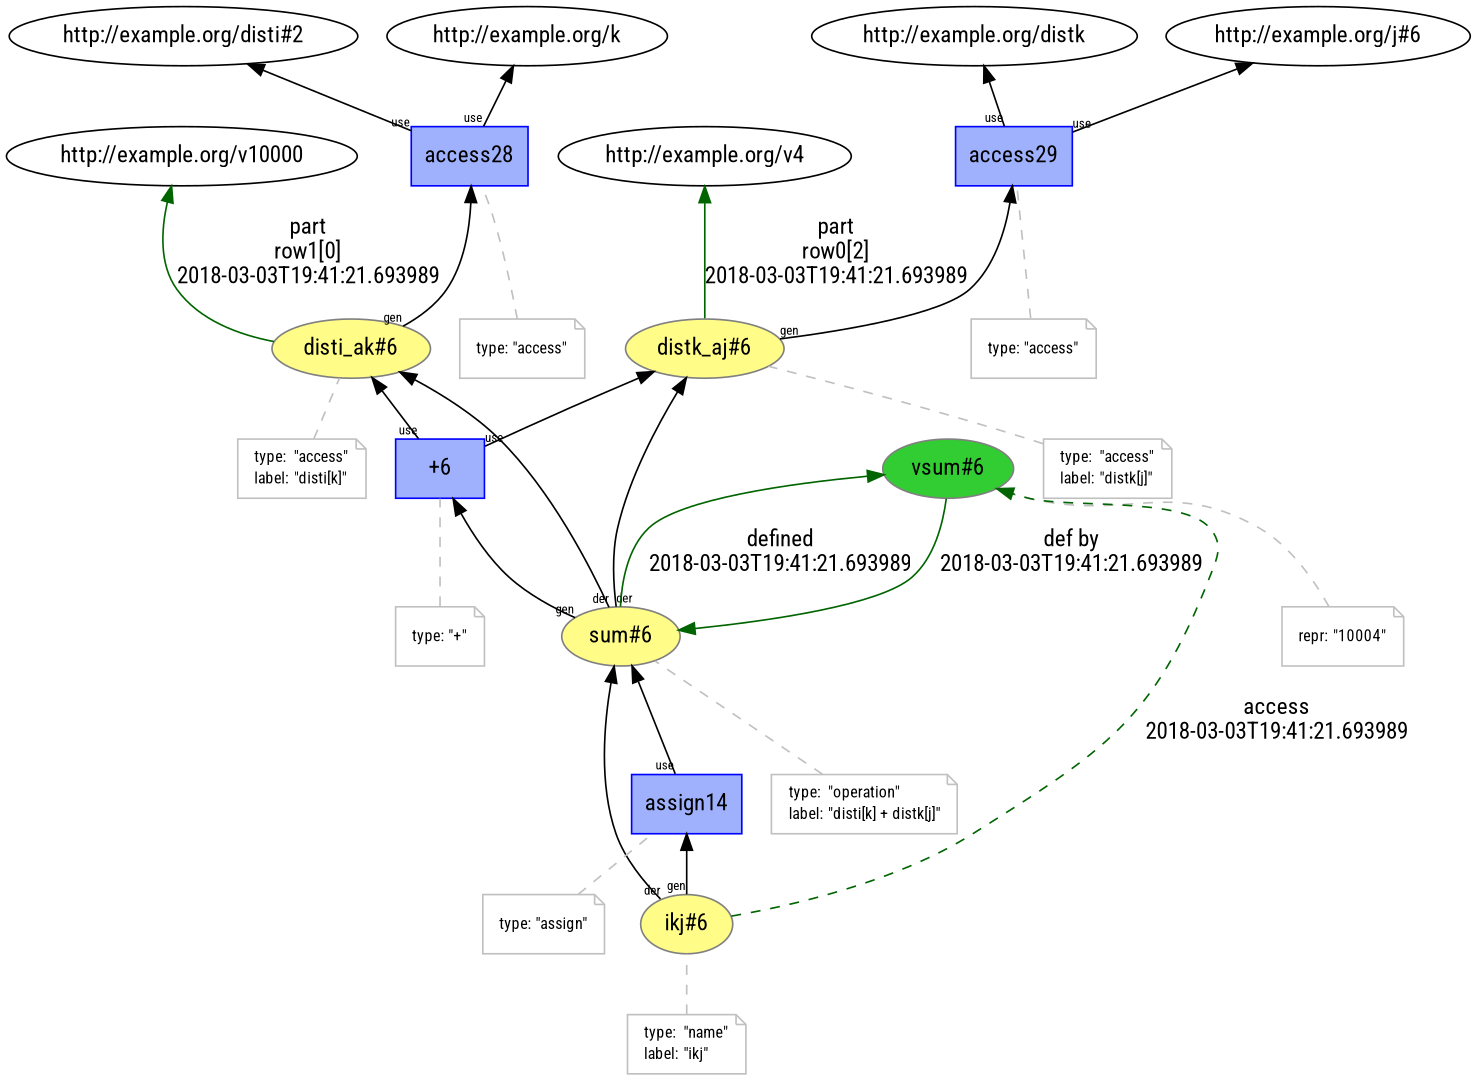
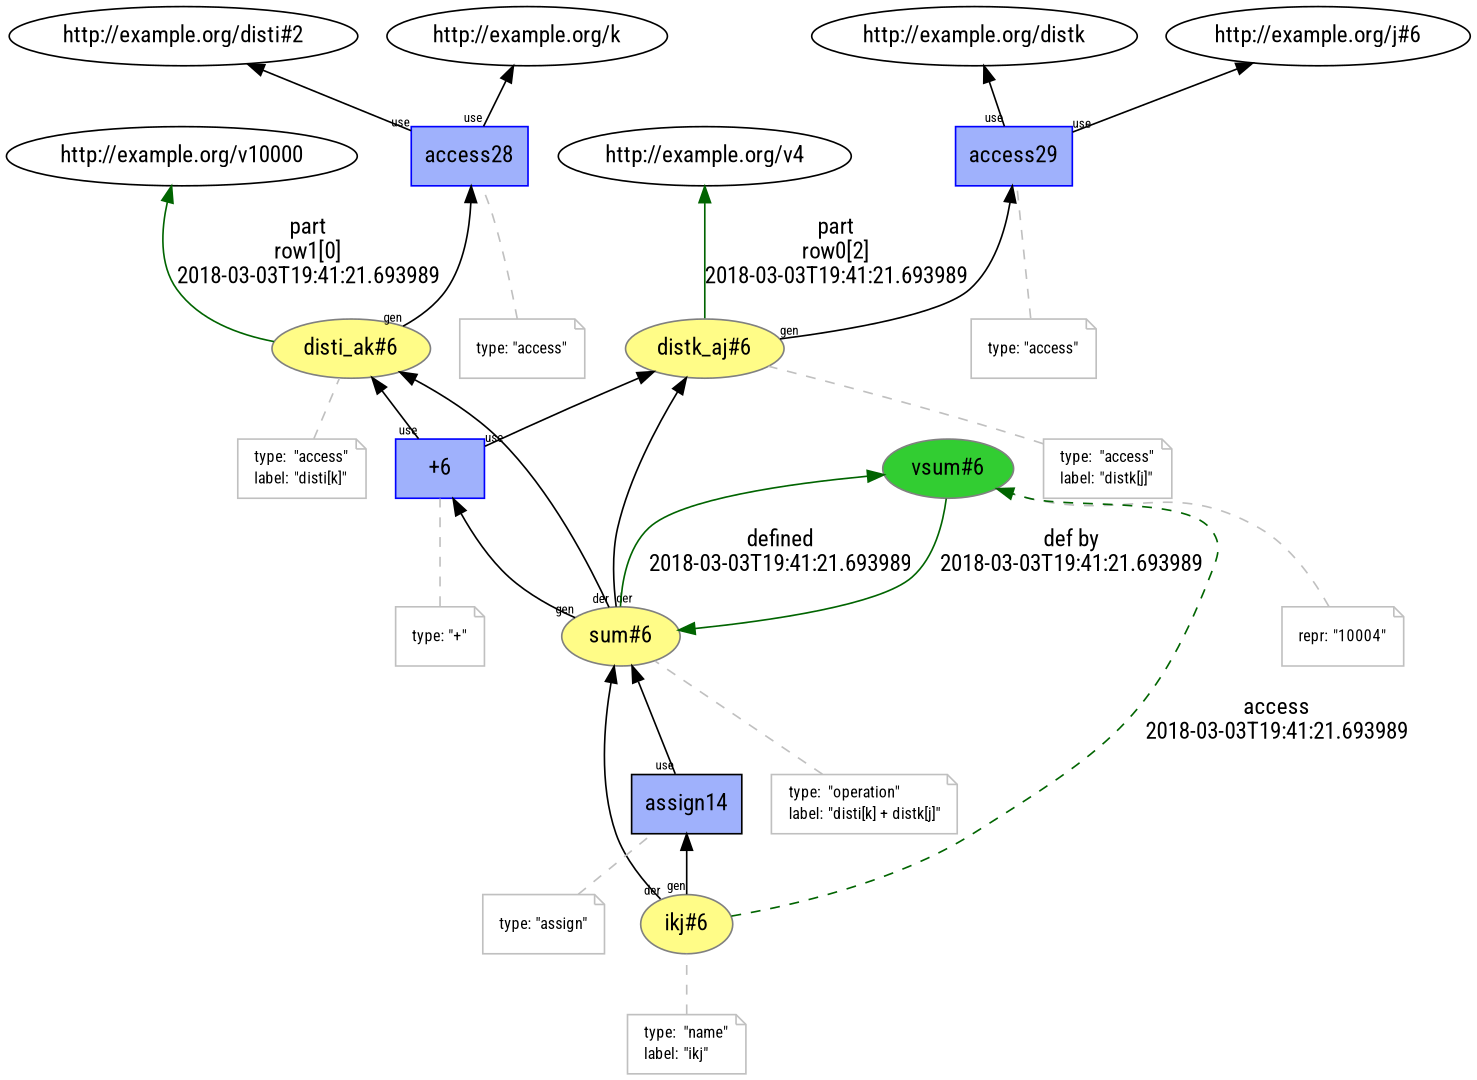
node "assign14": color #0000ff -> black
